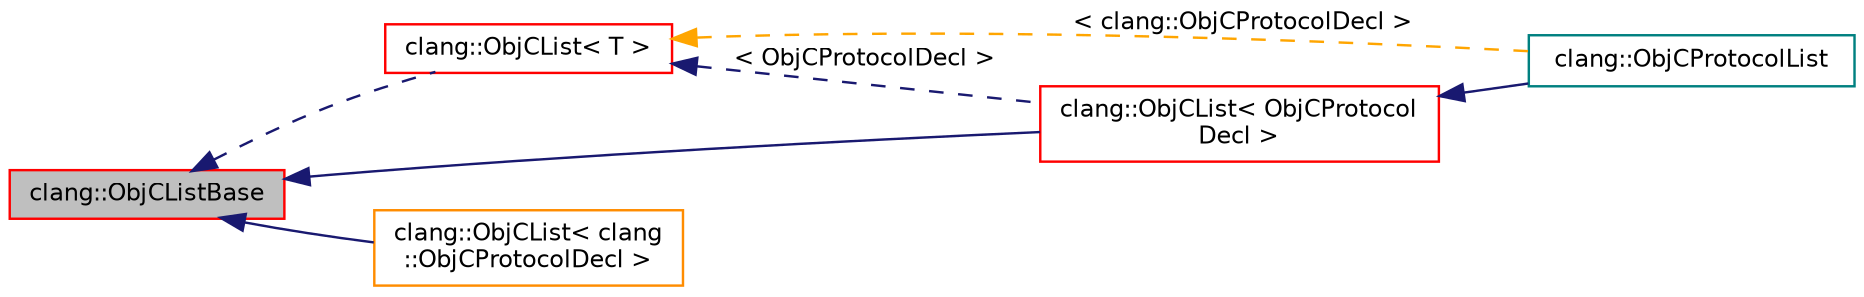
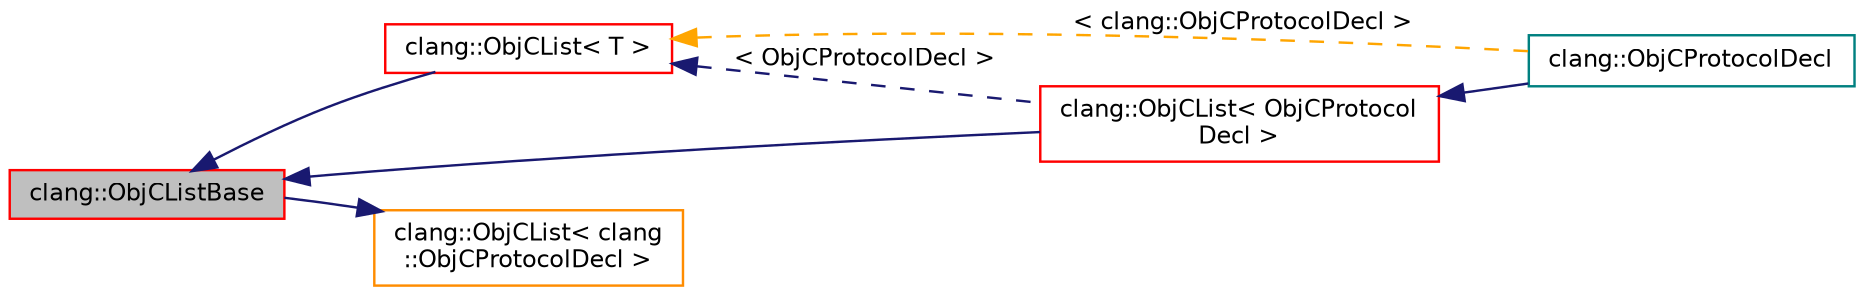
node "clang::ObjCProtocolList": label "clang::ObjCProtocolList" -> "clang::ObjCProtocolDecl"
edge "clang::ObjCList< T >" -> "clang::ObjCListBase": style dashed -> solid
edge "clang::ObjCList< clang ::ObjCProtocolDecl >" -> "clang::ObjCListBase": reversed
